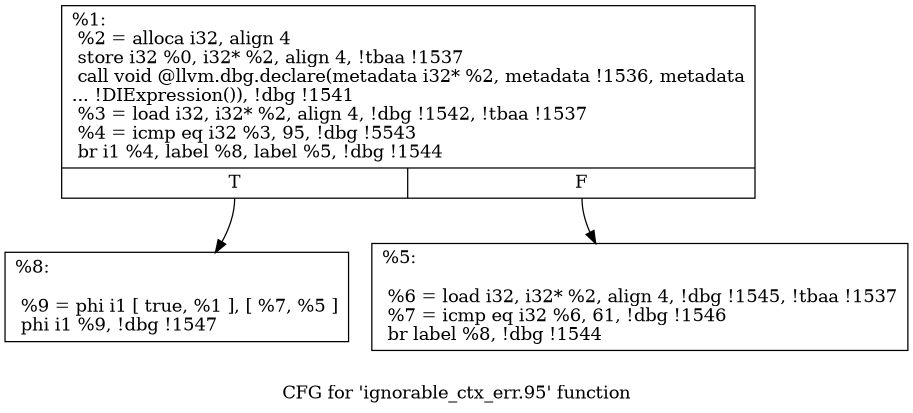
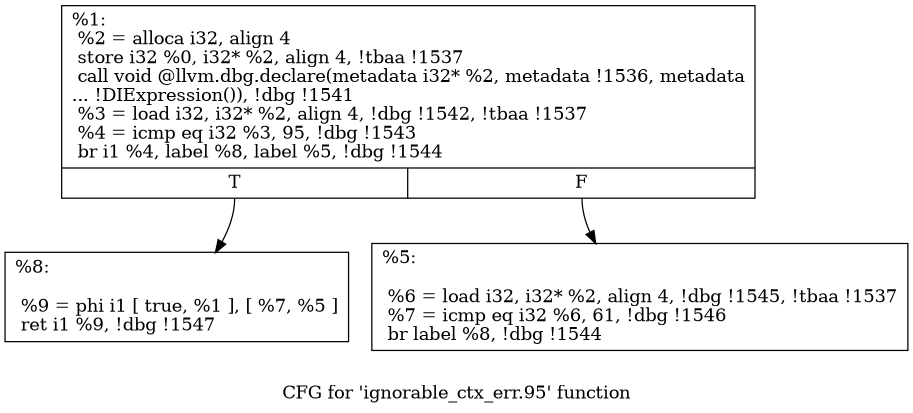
node "%1:": text "%4 = icmp eq i32 %3, 95, !dbg !5543" -> "%4 = icmp eq i32 %3, 95, !dbg !1543"
node "%8:": text "phi i1 %9, !dbg !1547" -> "ret i1 %9, !dbg !1547"
